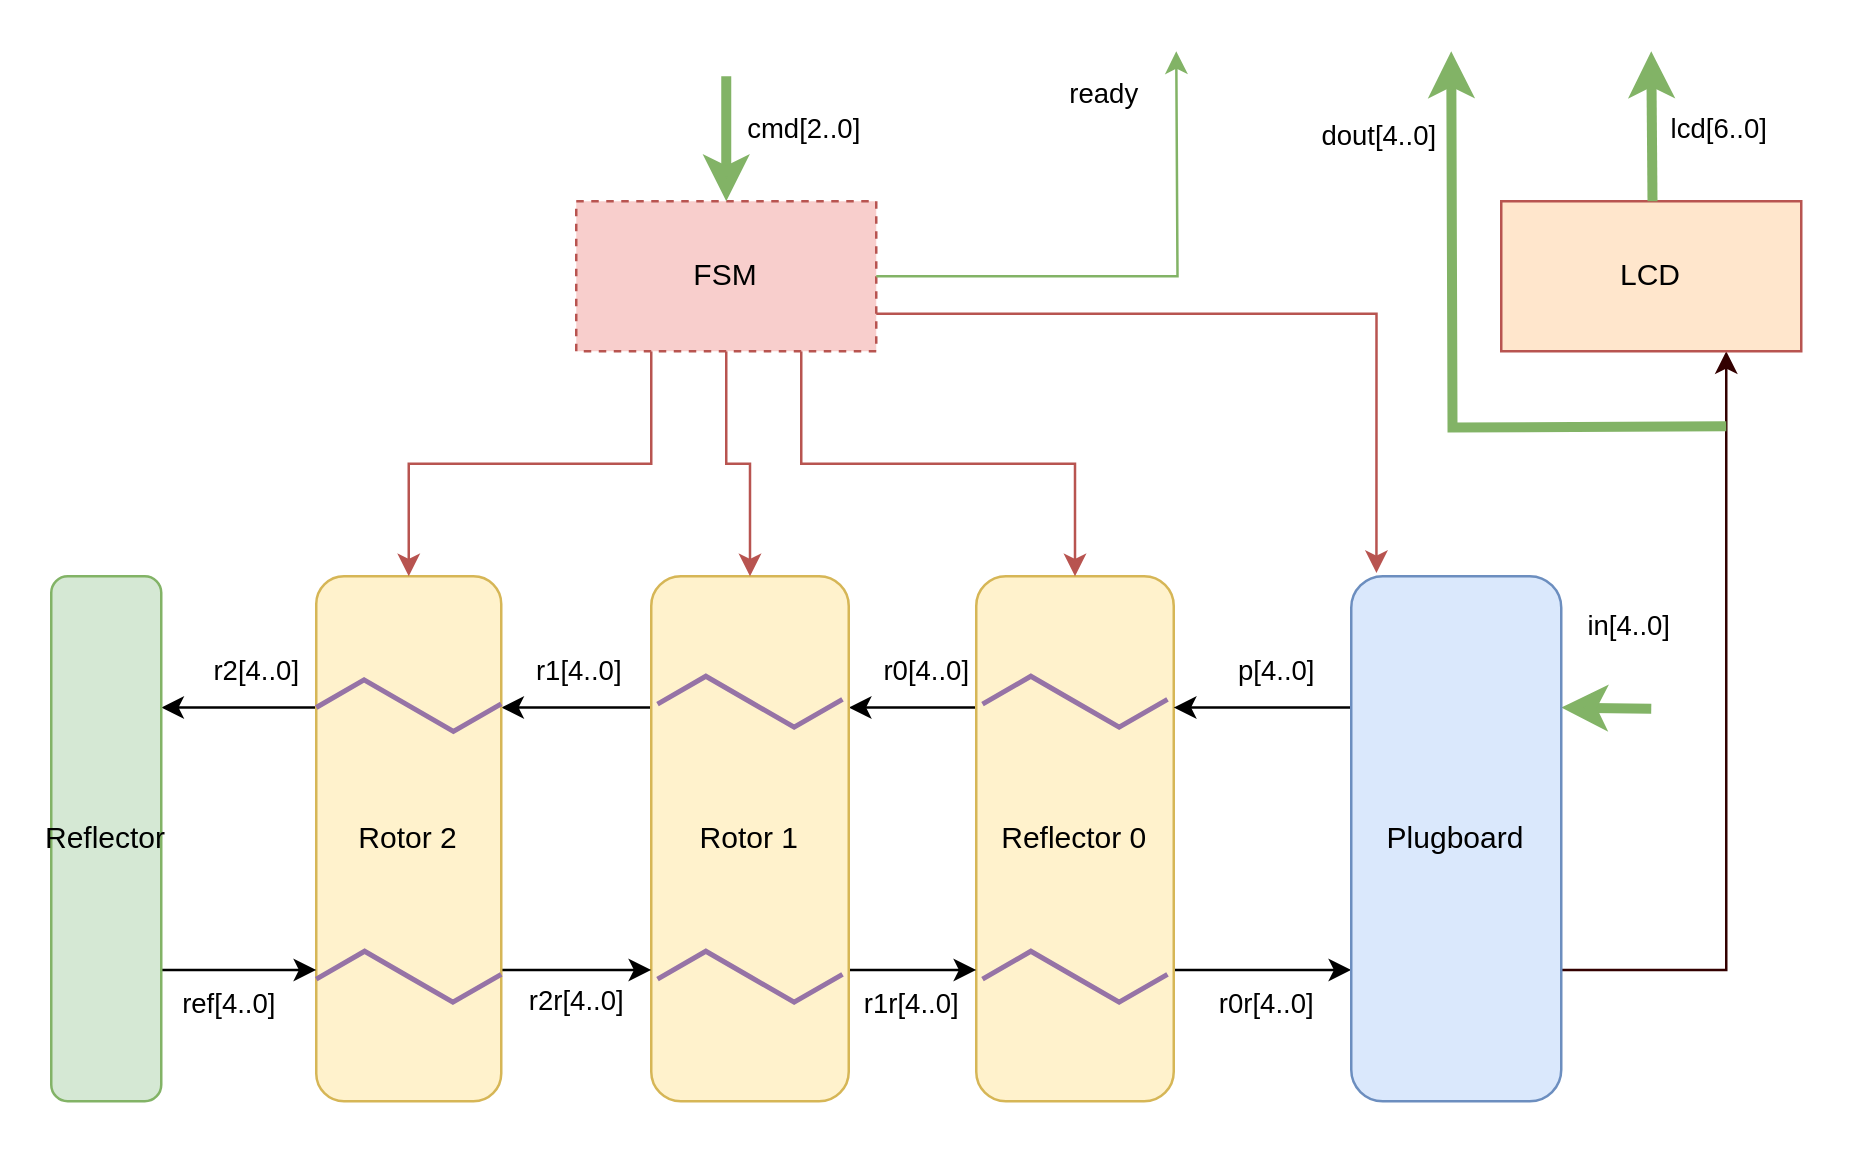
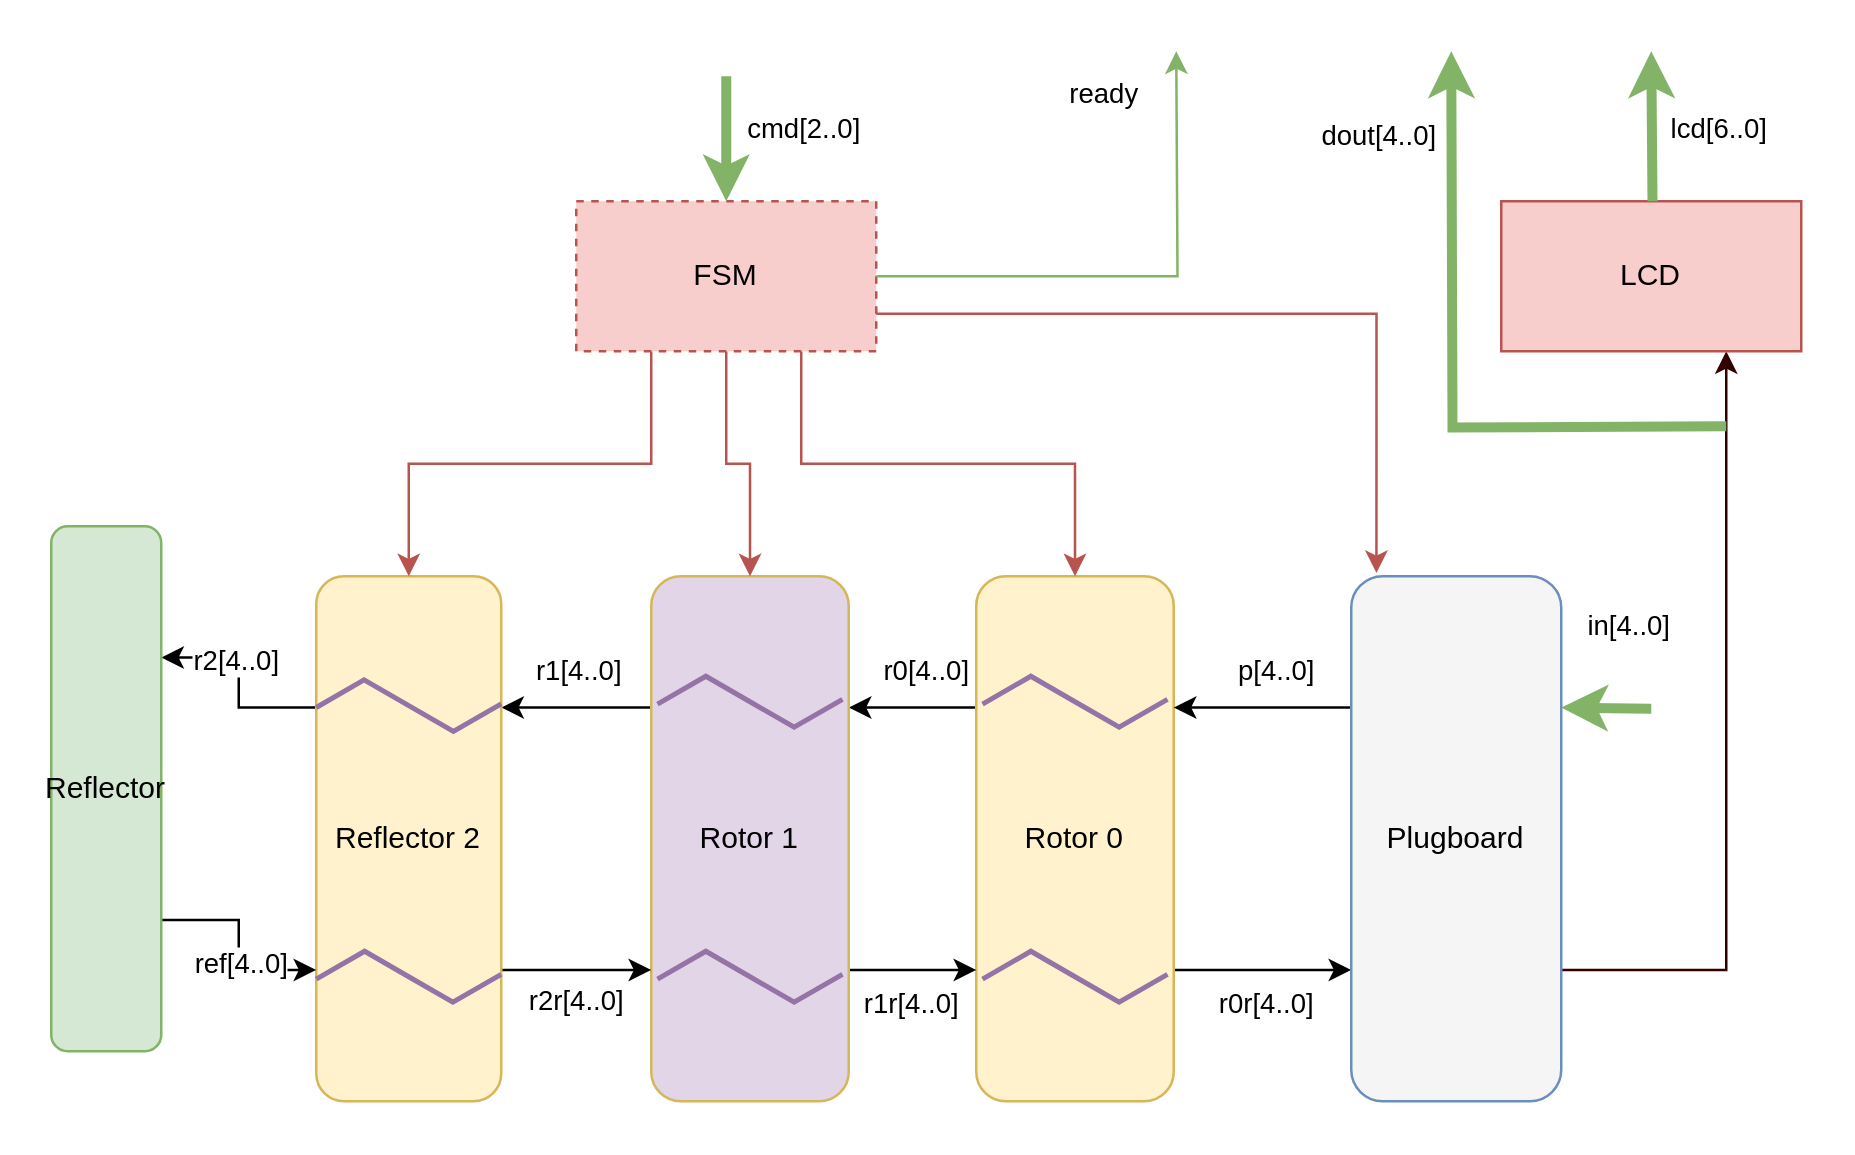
node "LCD": fillcolor #ffe6cc -> #f8cecc
node "Reflector": moved (106, 839) -> (106, 789)
node "Rotor 2": label "Rotor 2" -> "Reflector 2"
node "Rotor 1": fillcolor #fff2cc -> #e1d5e7
node "Reflector 0": label "Reflector 0" -> "Rotor 0"
node "Plugboard": fillcolor #dae8fc -> #f5f5f5
